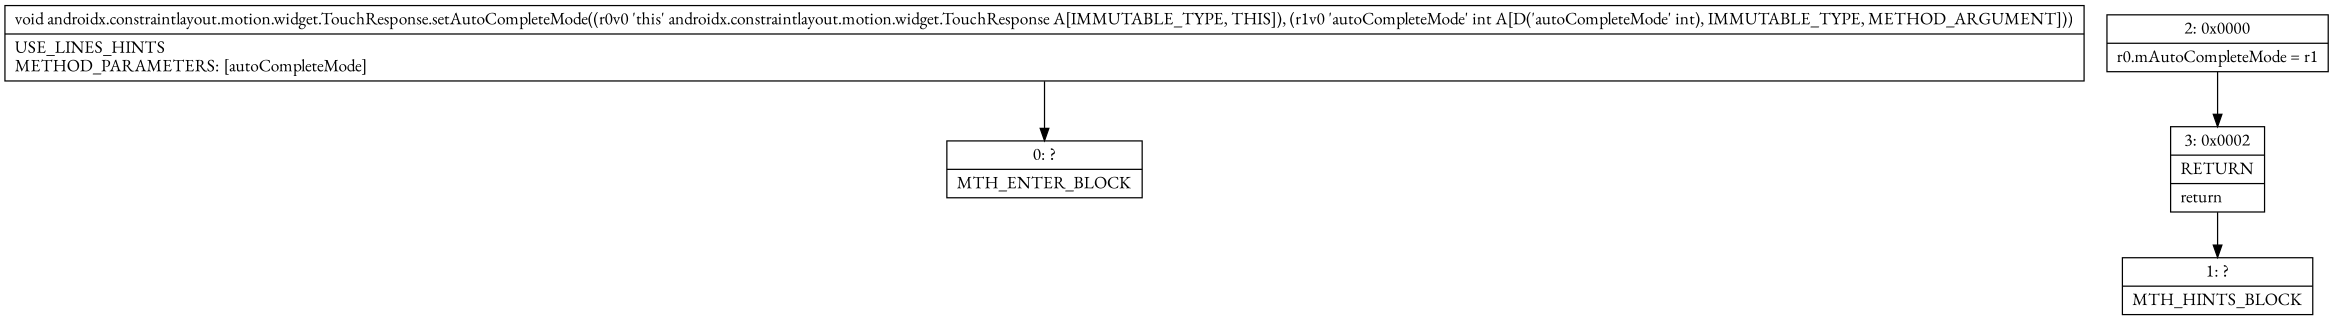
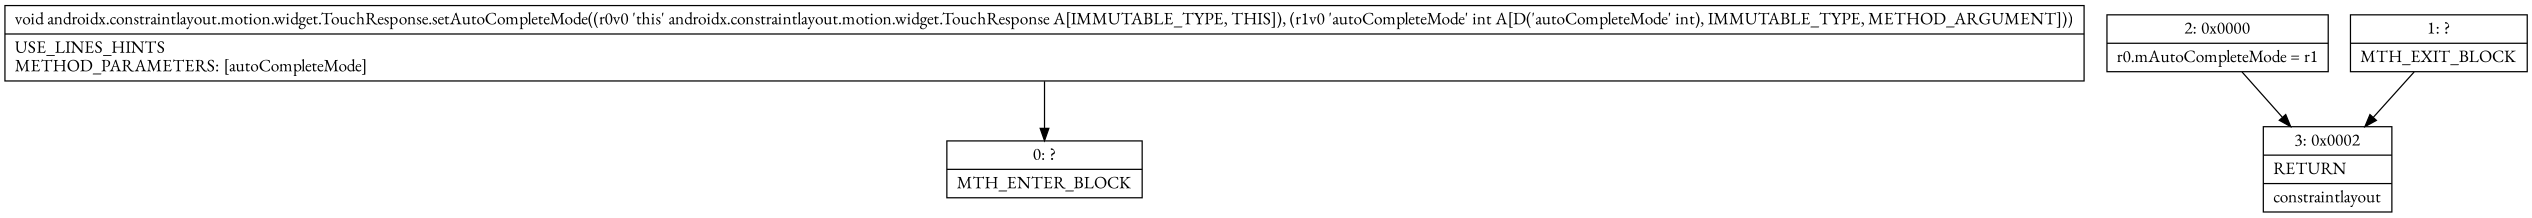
node "3: 0x0002": text "return" -> "constraintlayout"
edge "3: 0x0002" -> "1: ?": reversed
node "1: ?": text "MTH_HINTS_BLOCK" -> "MTH_EXIT_BLOCK"
